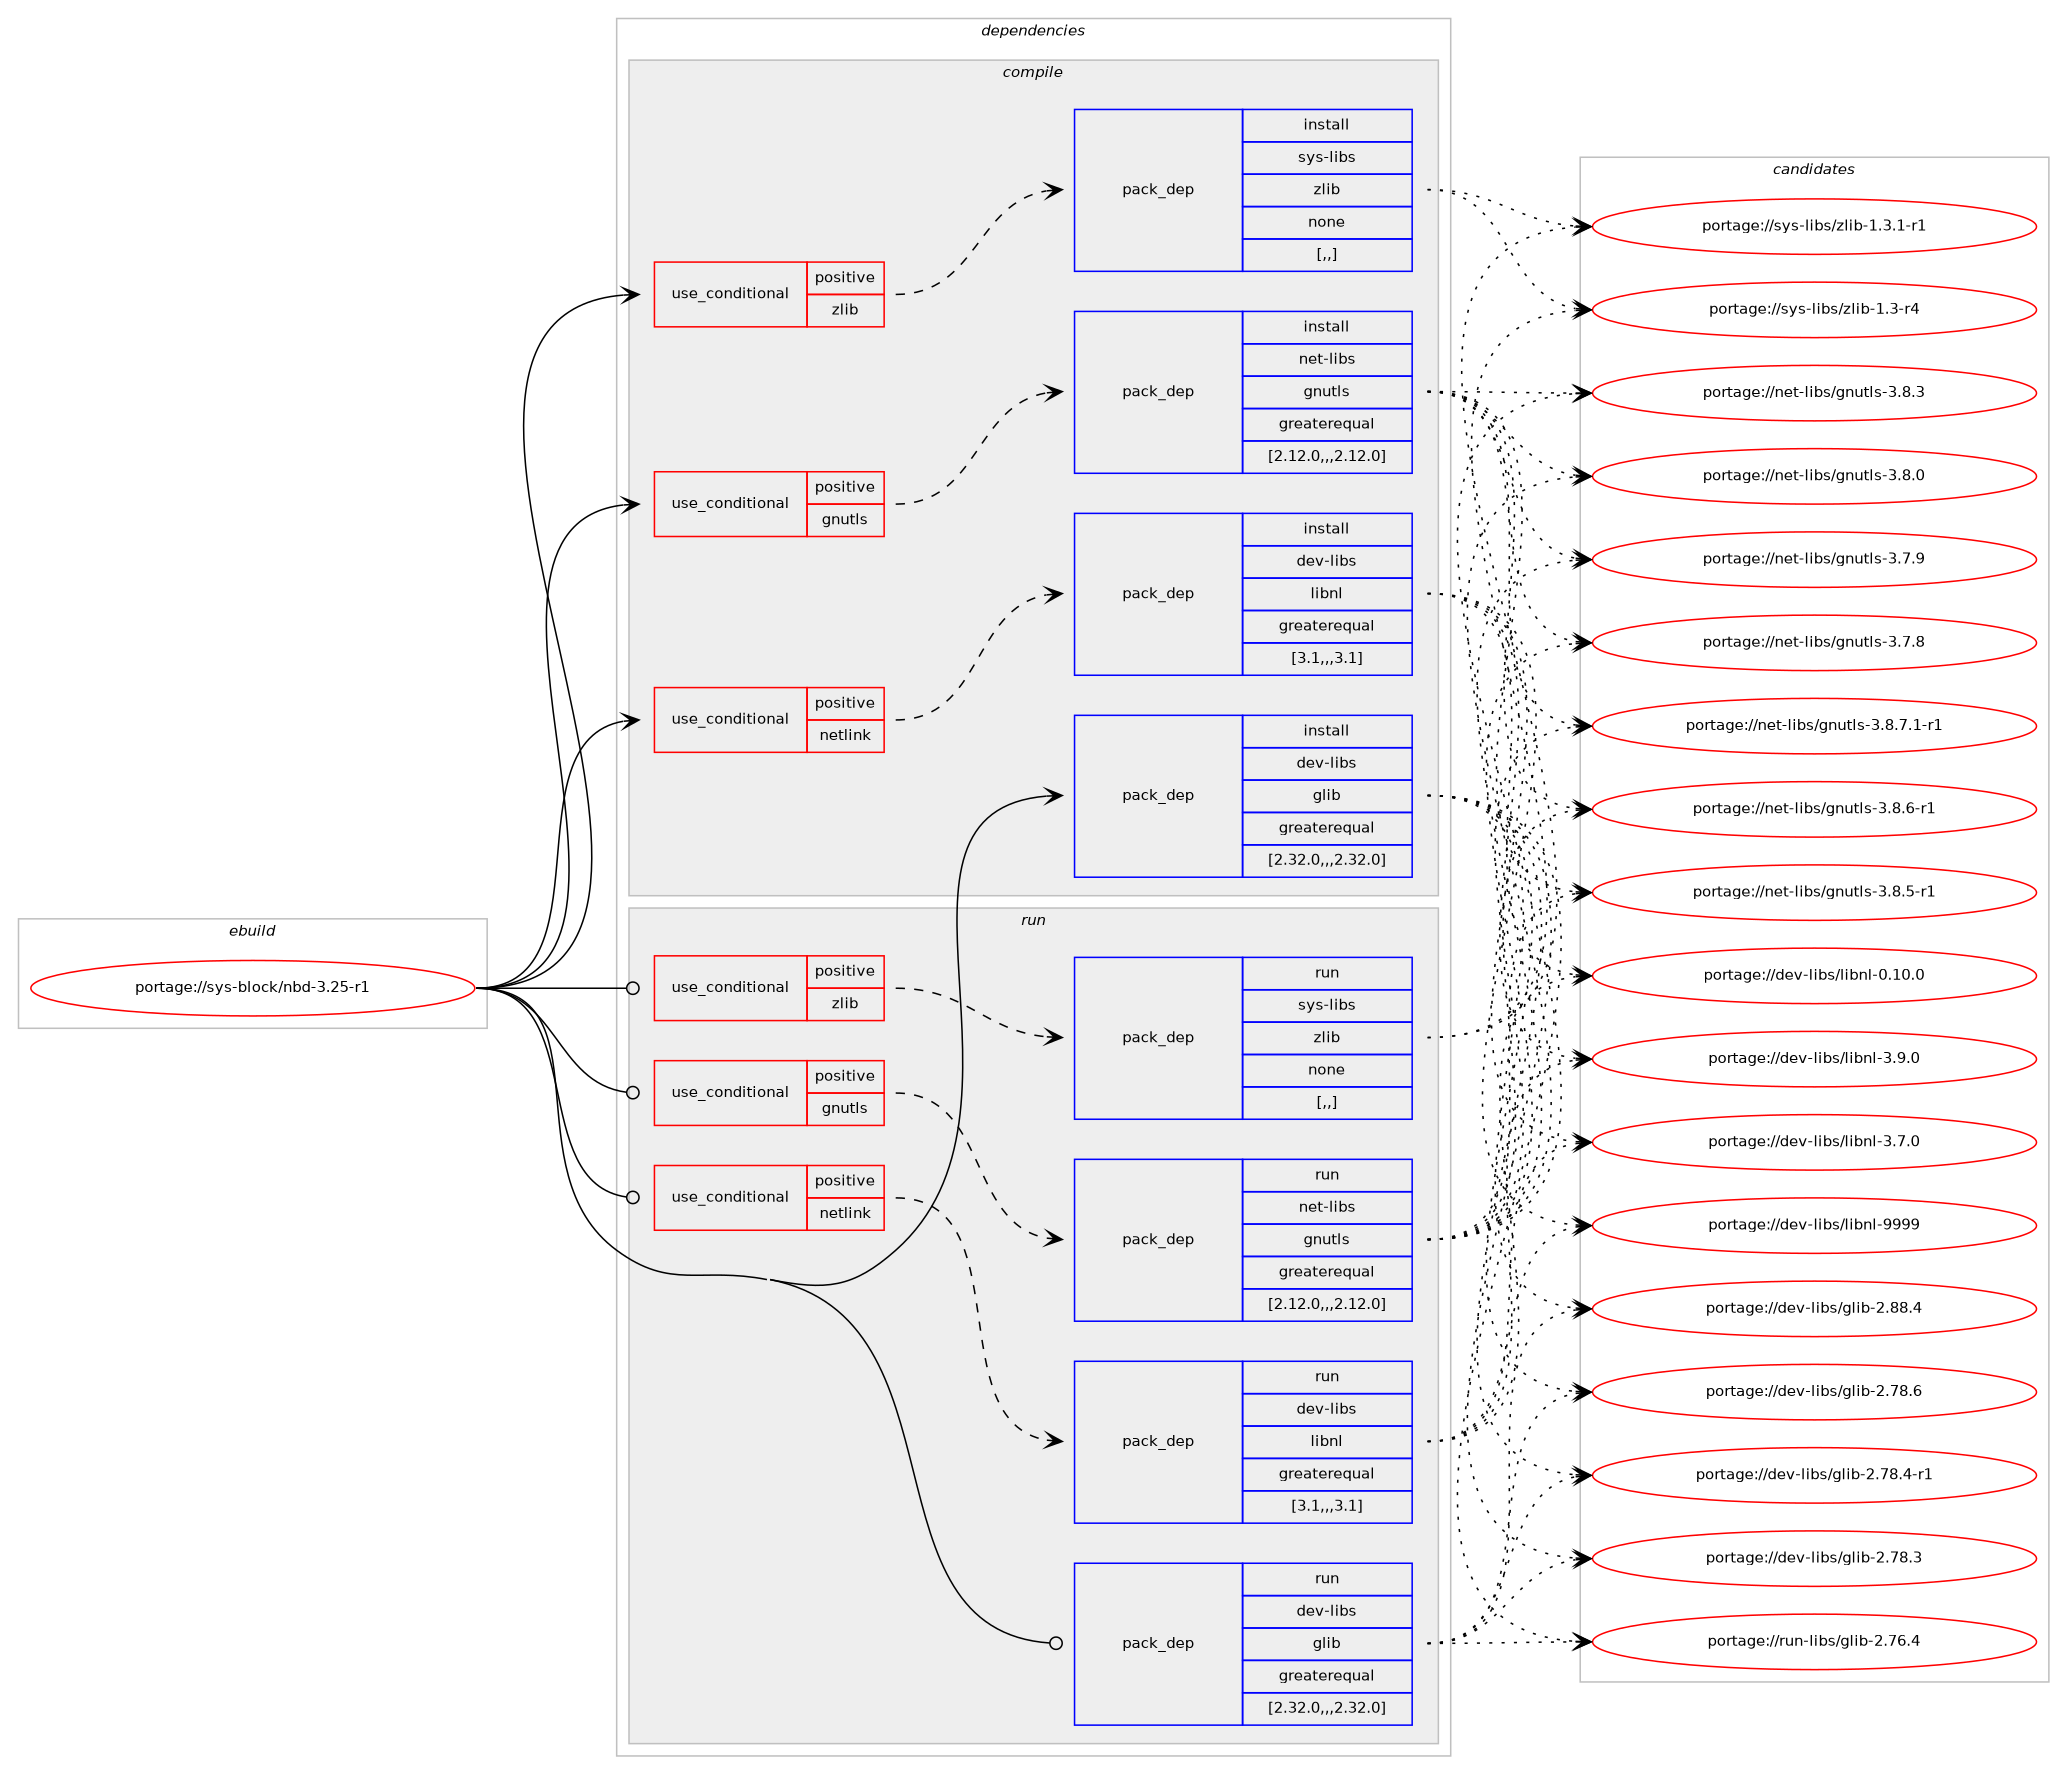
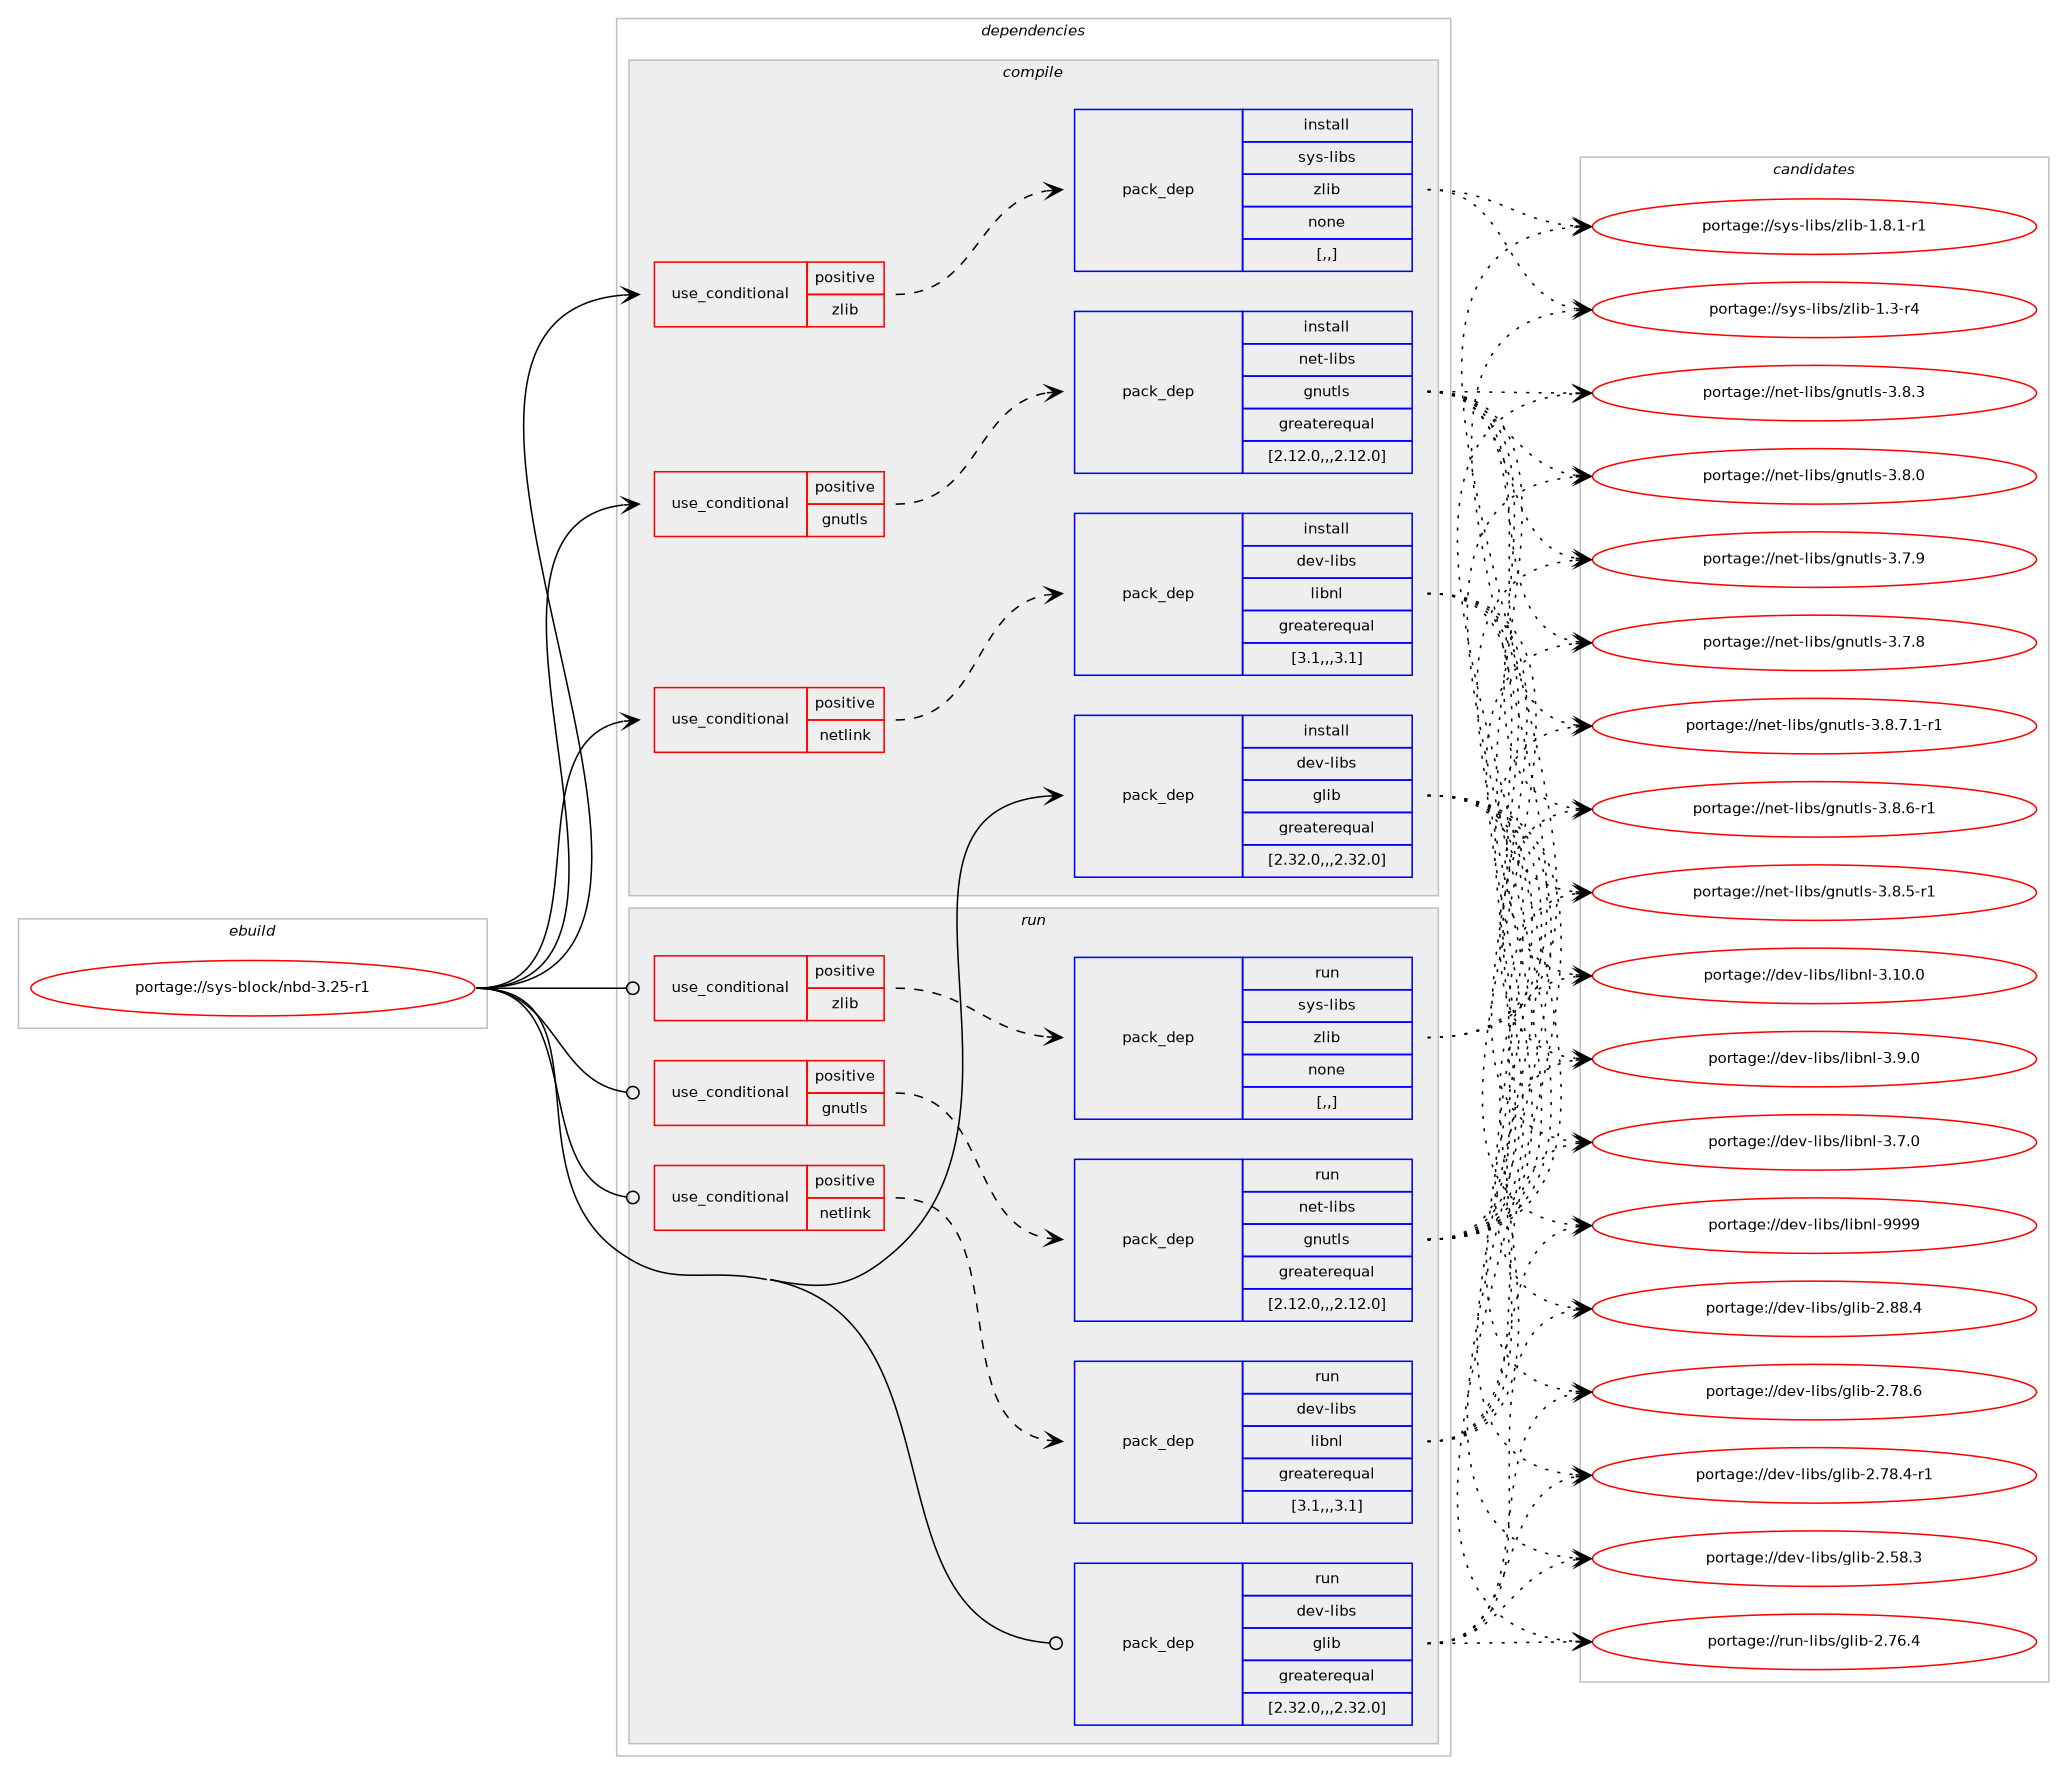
node "portage://sys-libs/zlib-1.3.1-r1": label "portage://sys-libs/zlib-1.3.1-r1" -> "portage://sys-libs/zlib-1.8.1-r1"
node "portage://dev-libs/libnl-0.10.0": label "portage://dev-libs/libnl-0.10.0" -> "portage://dev-libs/libnl-3.10.0"
node "portage://dev-libs/glib-2.78.3": label "portage://dev-libs/glib-2.78.3" -> "portage://dev-libs/glib-2.58.3"
